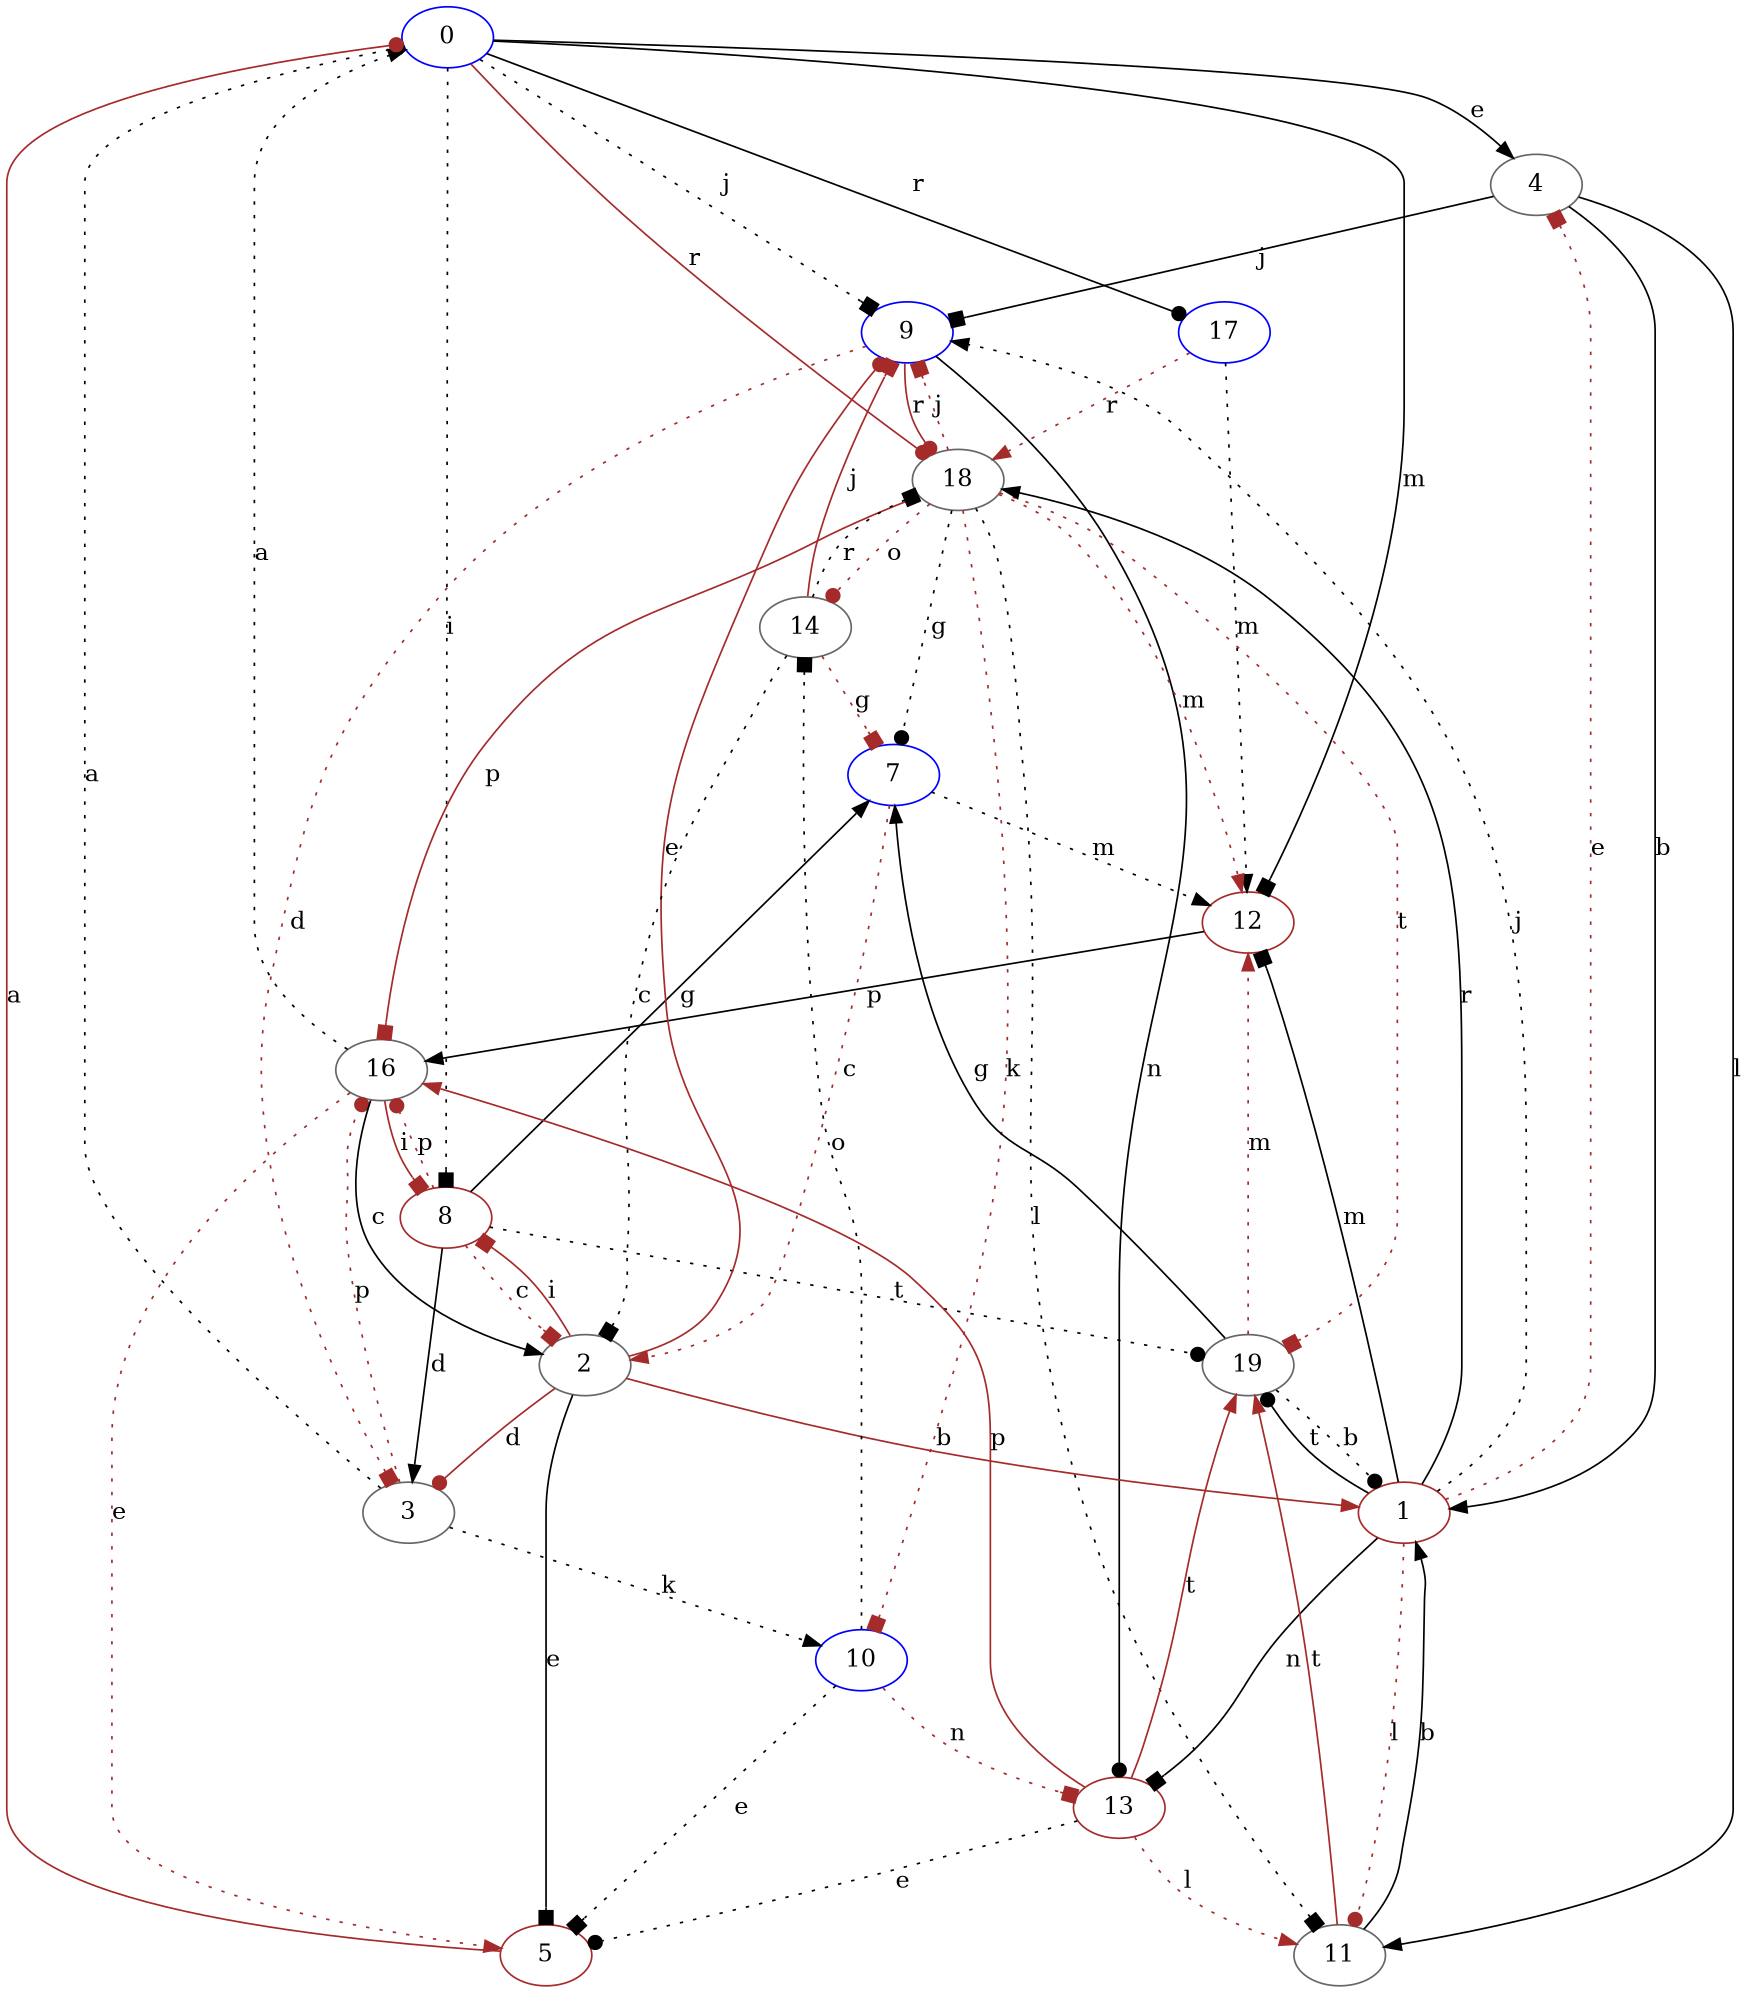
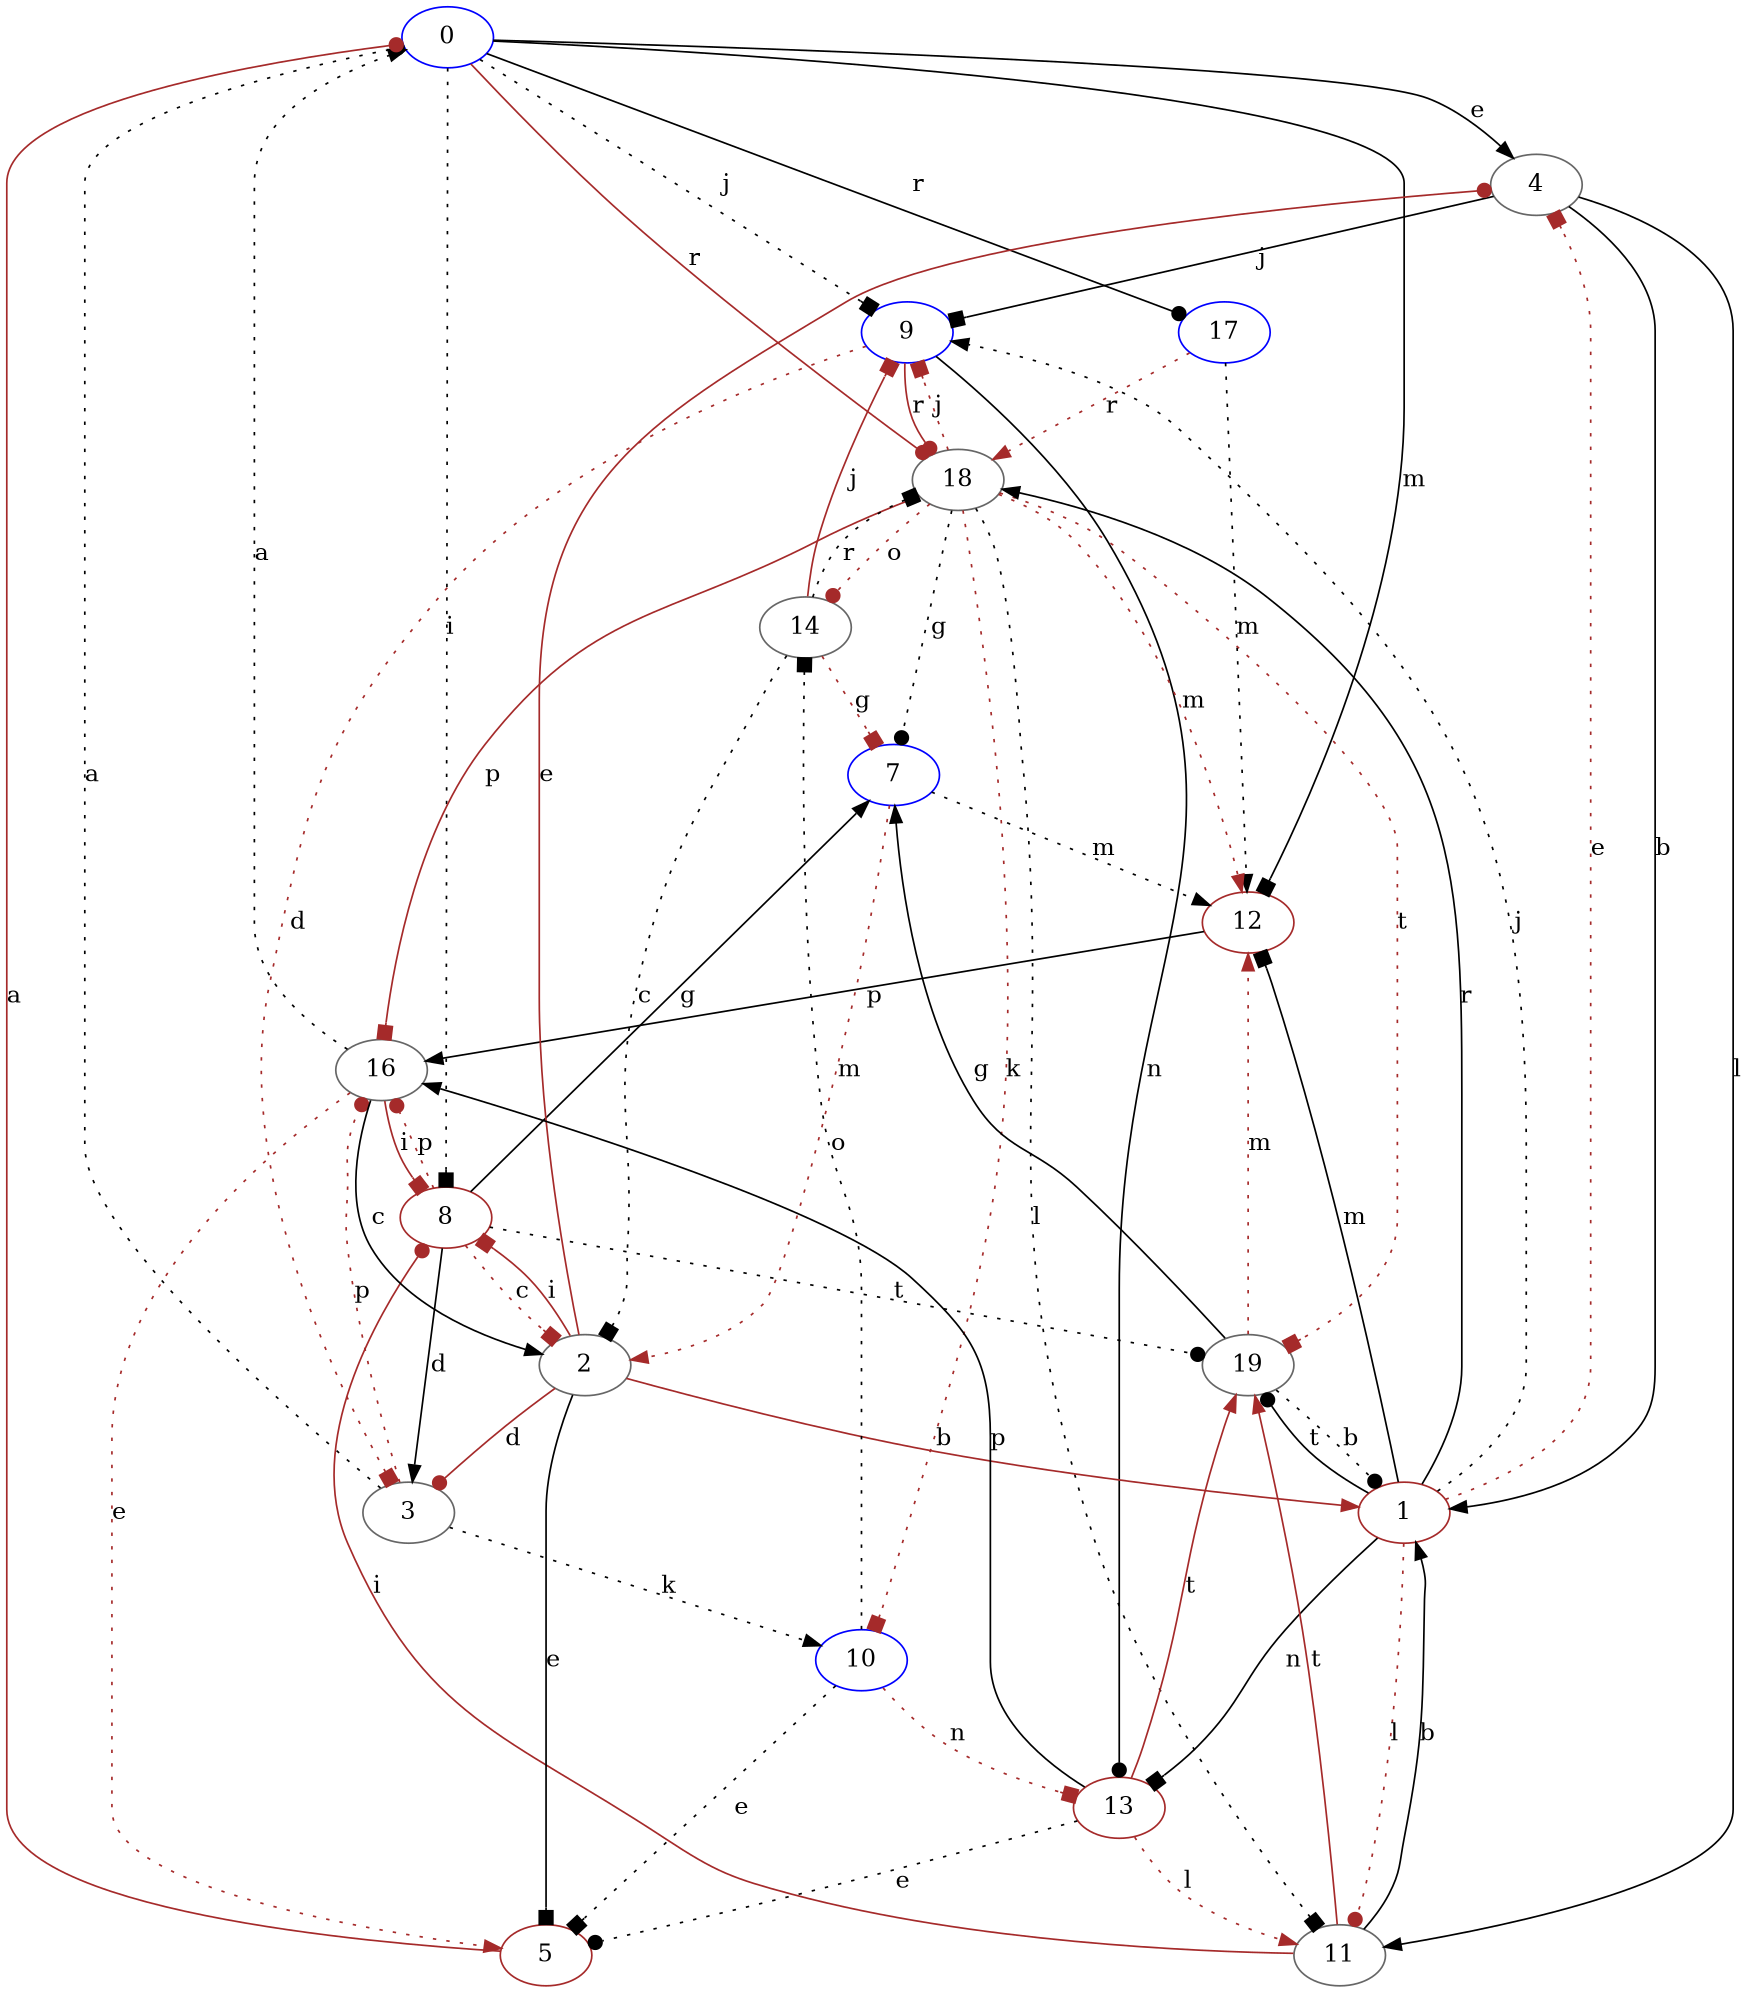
edge "2" -> "9": now "2" -> "4"
edge "7" -> "2": label "c" -> "m"
edge "13" -> "16": color brown -> black
edge "11" -> "8": added, label "i"
